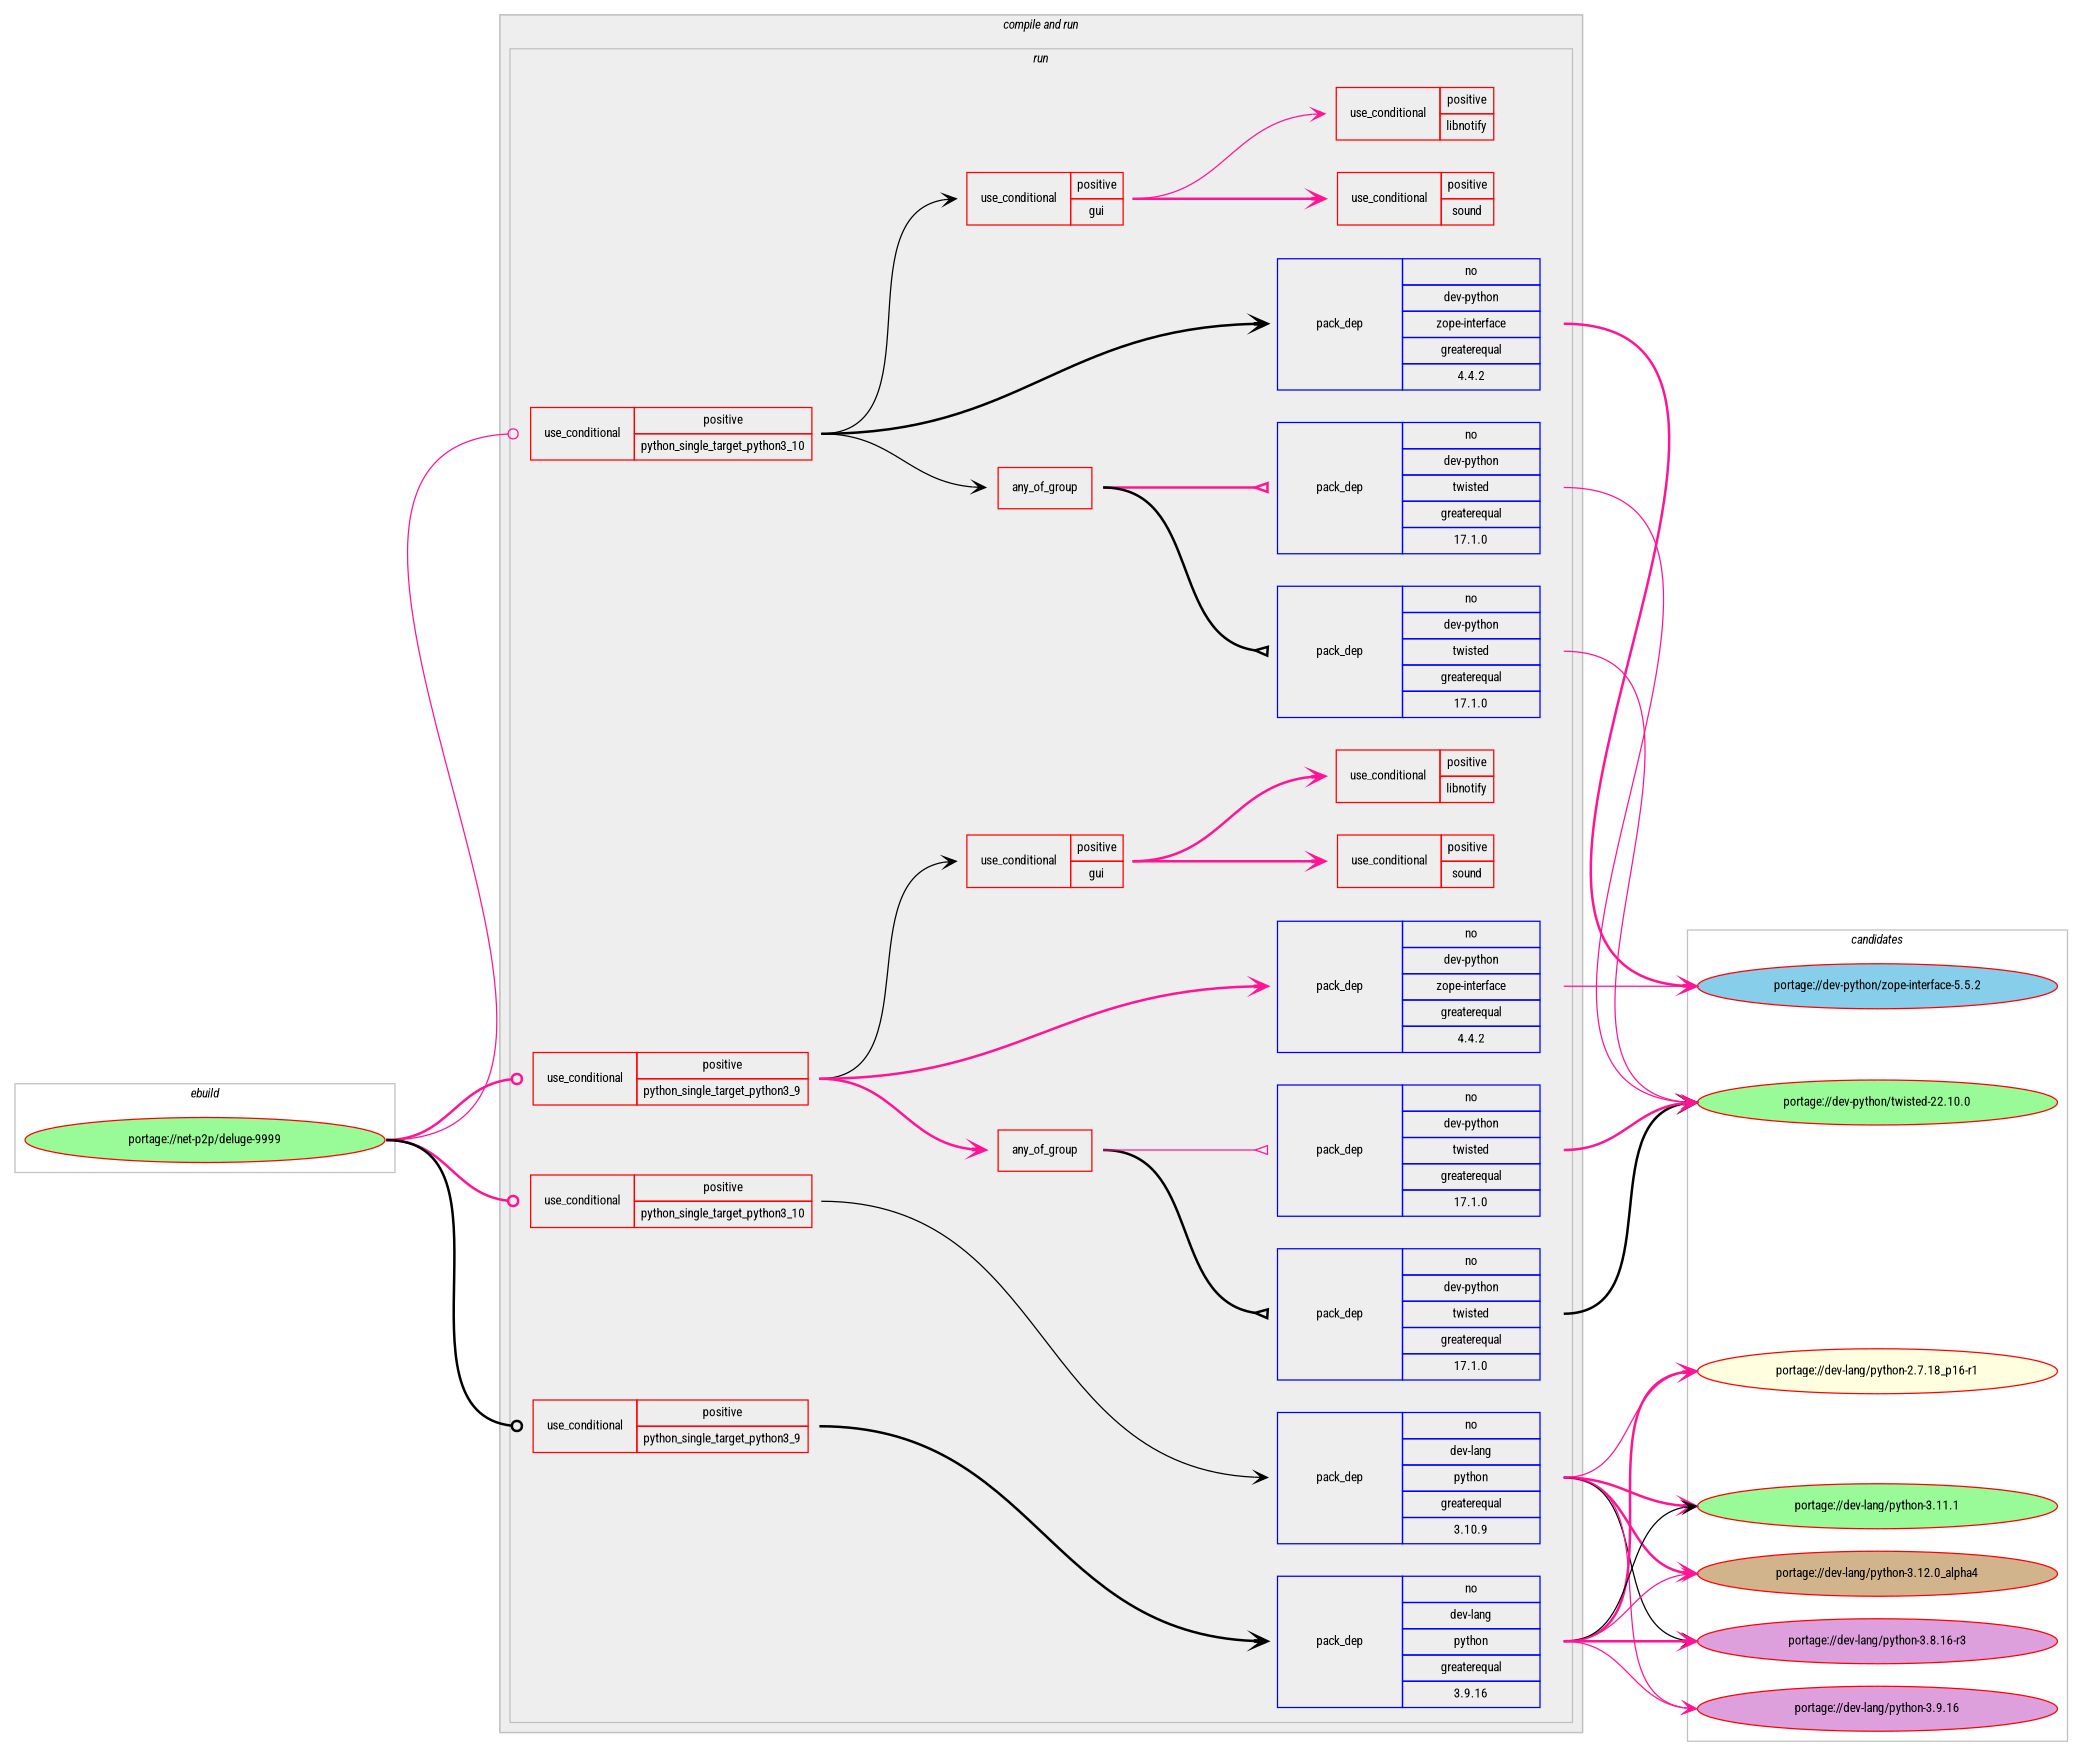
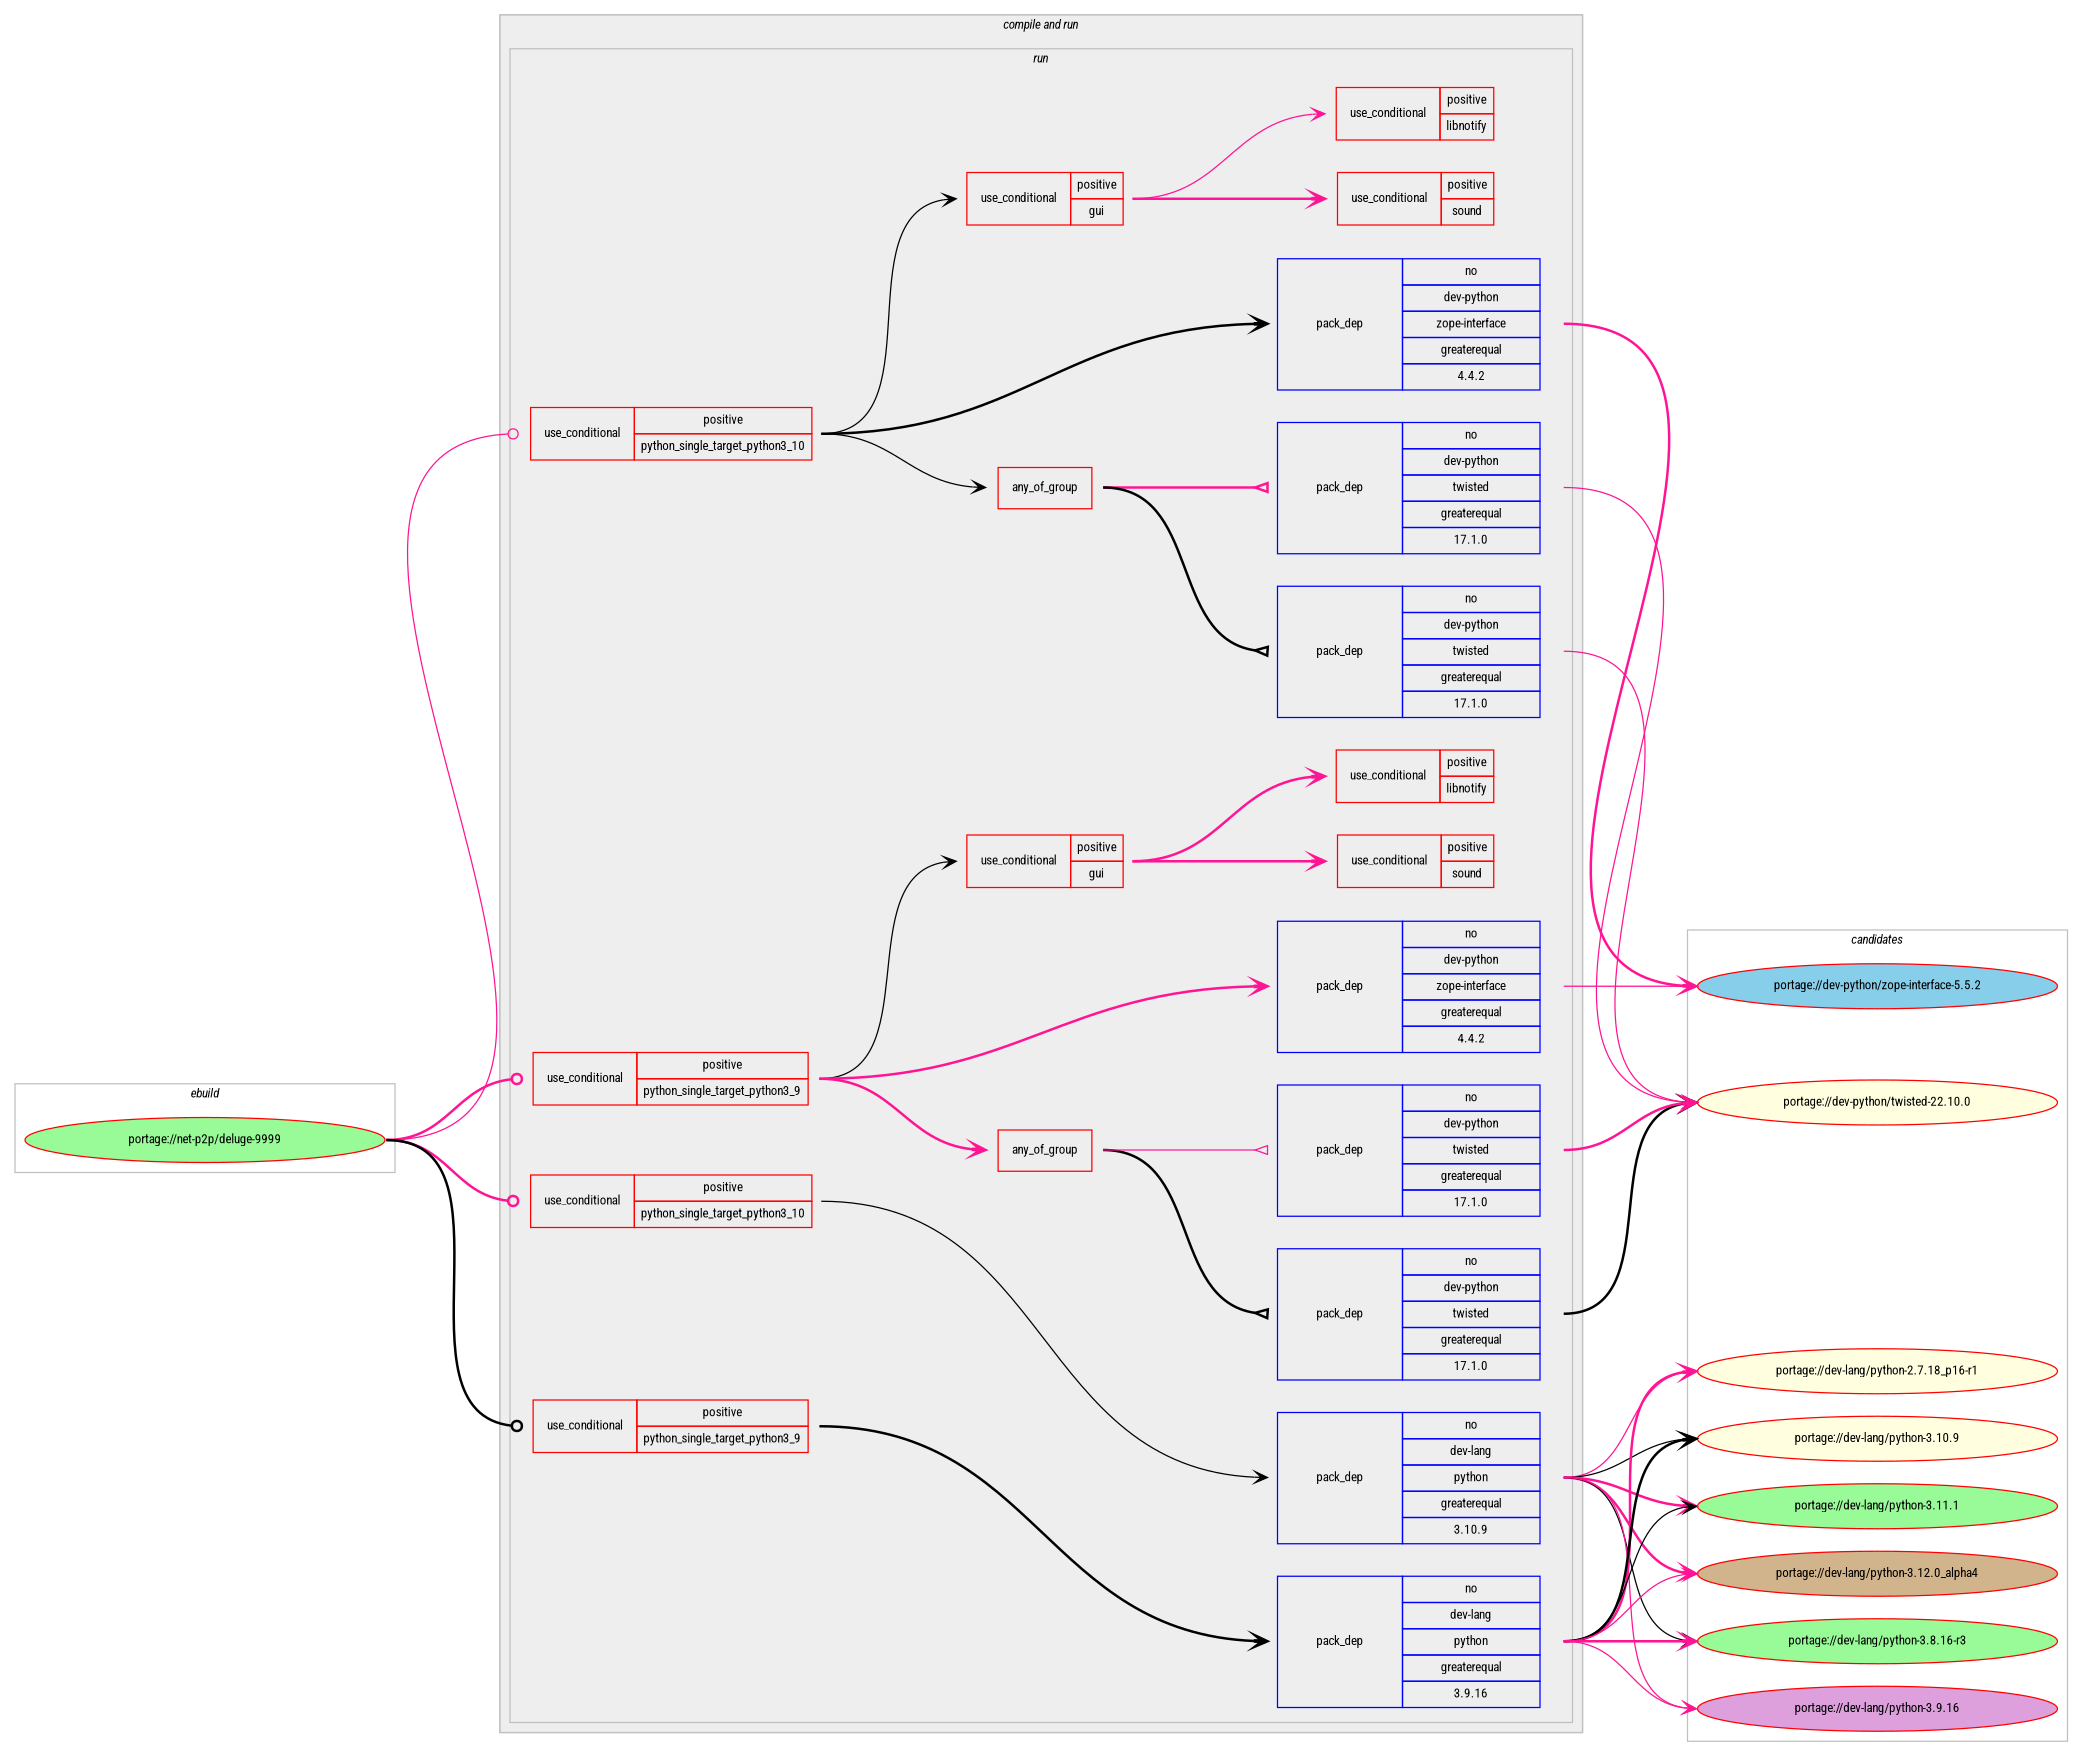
node "portage://dev-python/twisted-22.10.0": fillcolor palegreen -> lightyellow
node "portage://dev-lang/python-3.10.9": added
node "portage://dev-lang/python-3.8.16-r3": fillcolor plum -> palegreen
